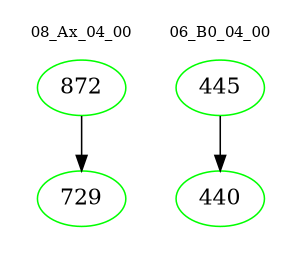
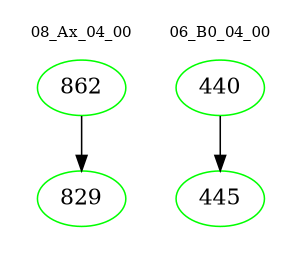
node "872": label "872" -> "862"
edge "445" -> "440": reversed
node "729": label "729" -> "829"
